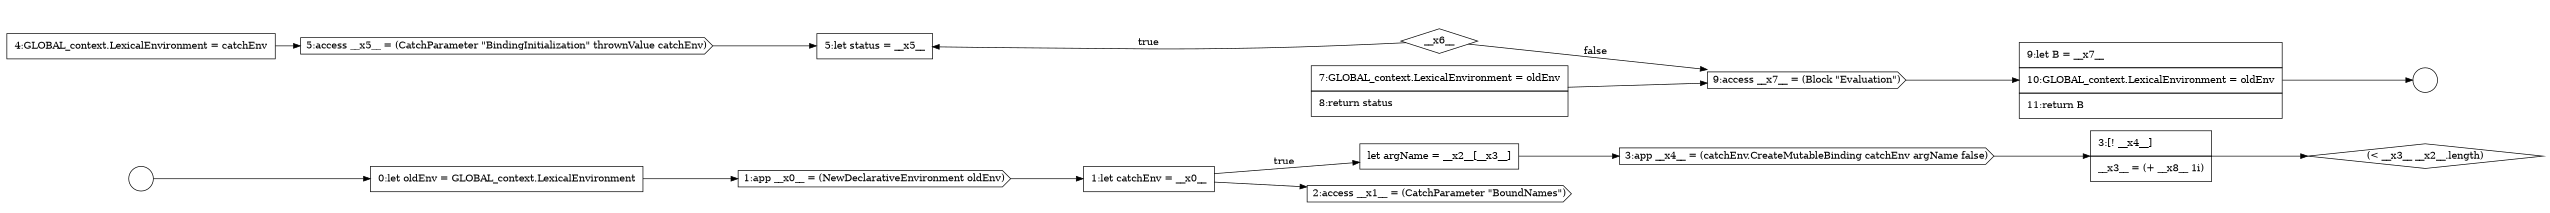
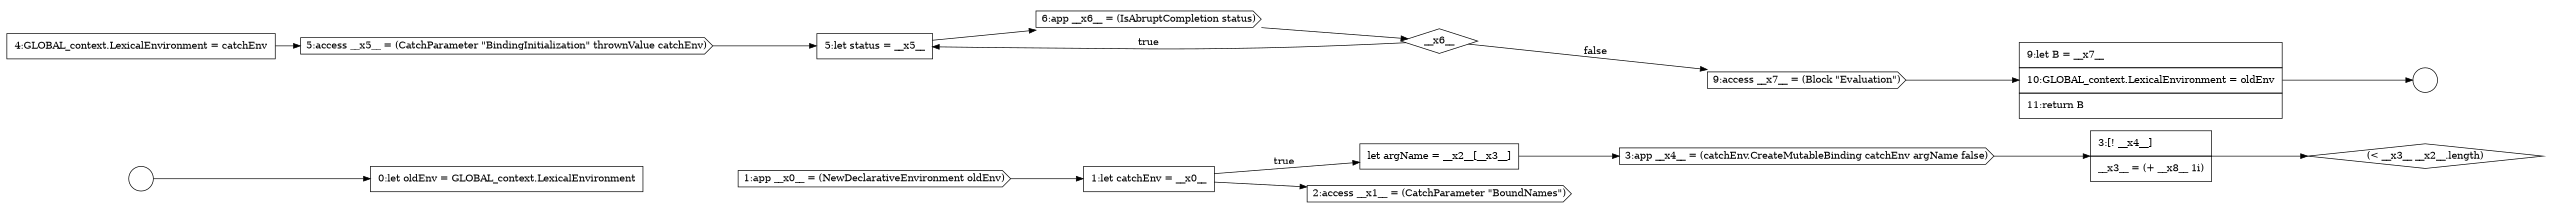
node "6:app __x6__ = (IsAbruptCompletion status)": added
node "7:GLOBAL_context.LexicalEnvironment = oldEnv": removed
edge "0:let oldEnv = GLOBAL_context.LexicalEnvironment" -> "1:app __x0__ = (NewDeclarativeEnvironment oldEnv)": removed
